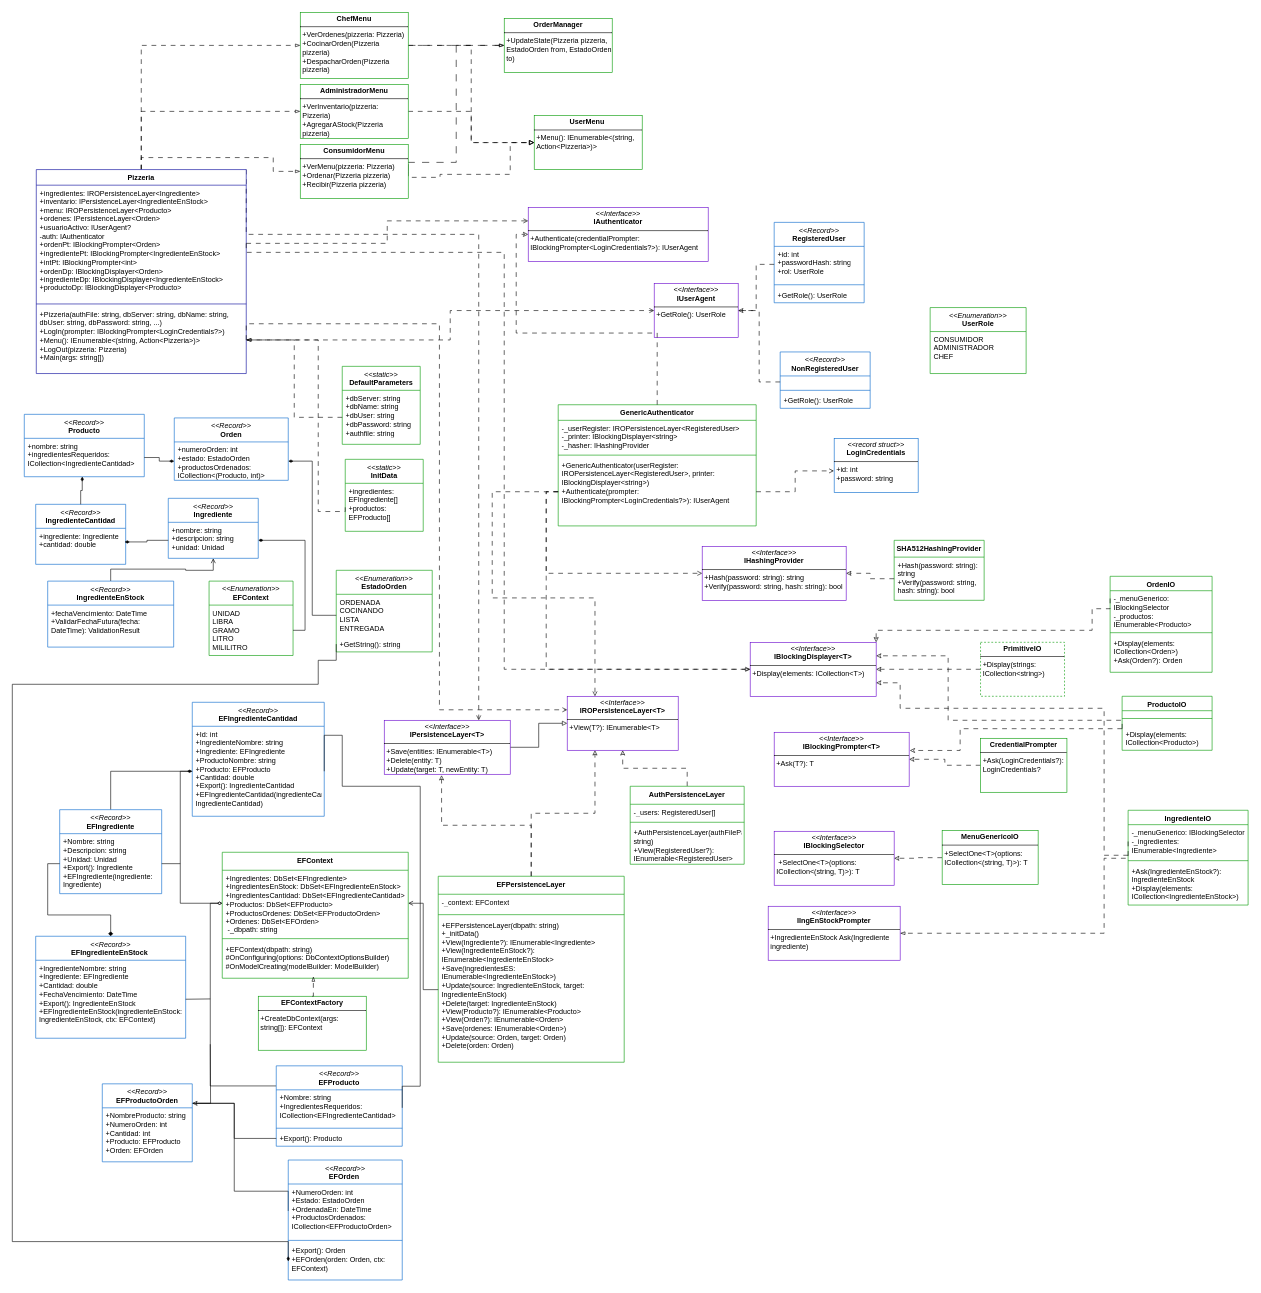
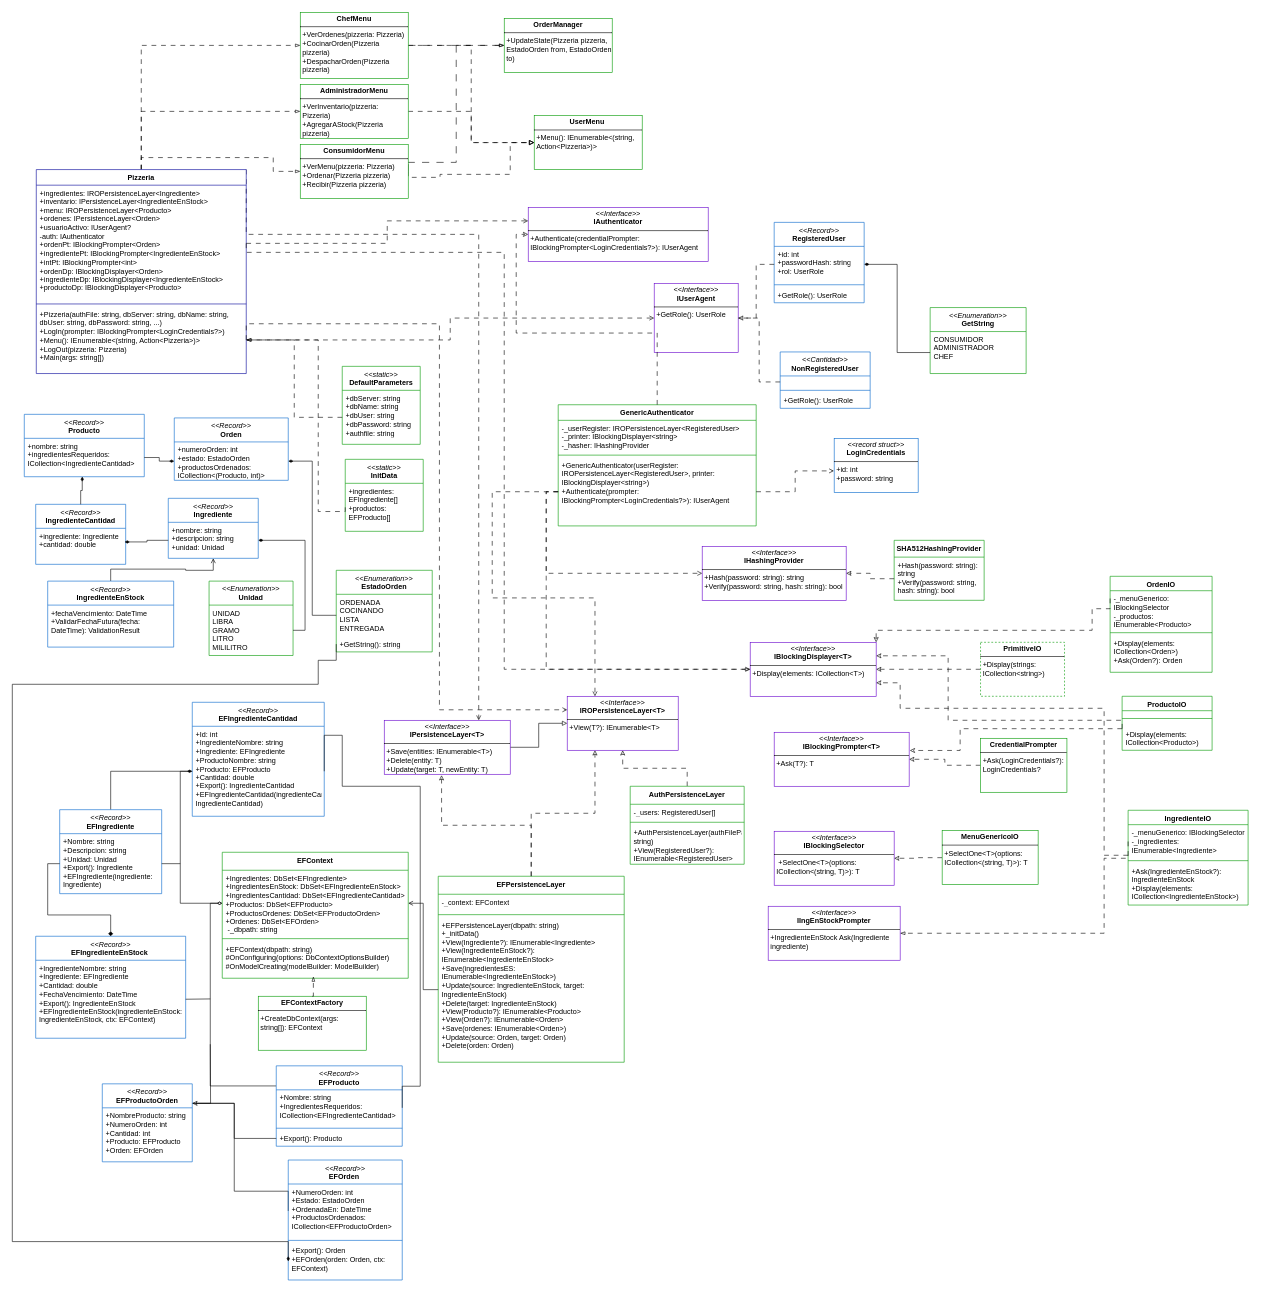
node "<<Interface>> IUserAgent +GetRole(): UserRole": size 84x54 -> 84x69
node "<<Enumeration>> UserRole": label "<<Enumeration>> UserRole" -> "<<Enumeration>> GetString"
edge "CONSUMIDOR ADMINISTRADOR CHEF" -> "+id: int +passwordHash: string +rol: UserRole": added
node "<<Record>> NonRegisteredUser": label "<<Record>> NonRegisteredUser" -> "<<Cantidad>> NonRegisteredUser"
node "<<Enumeration>> EFContext": label "<<Enumeration>> EFContext" -> "<<Enumeration>> Unidad"
